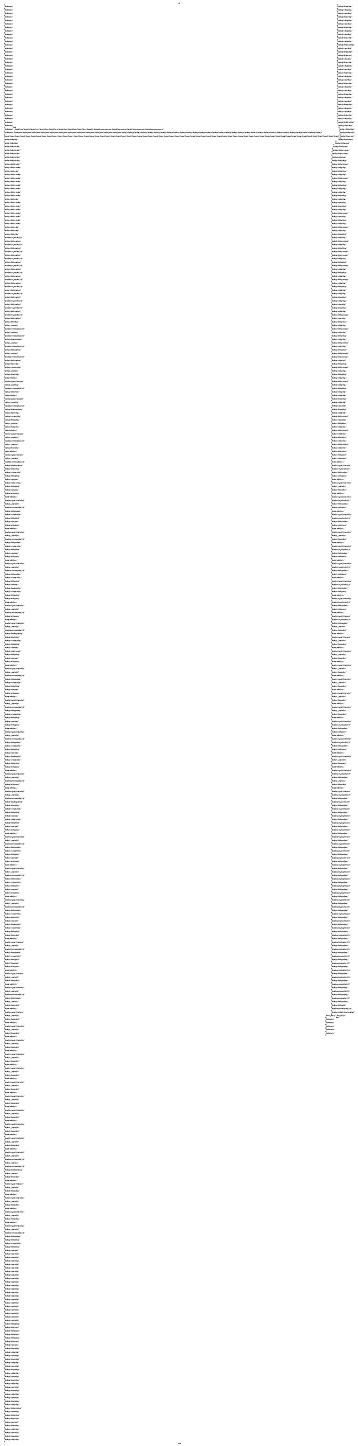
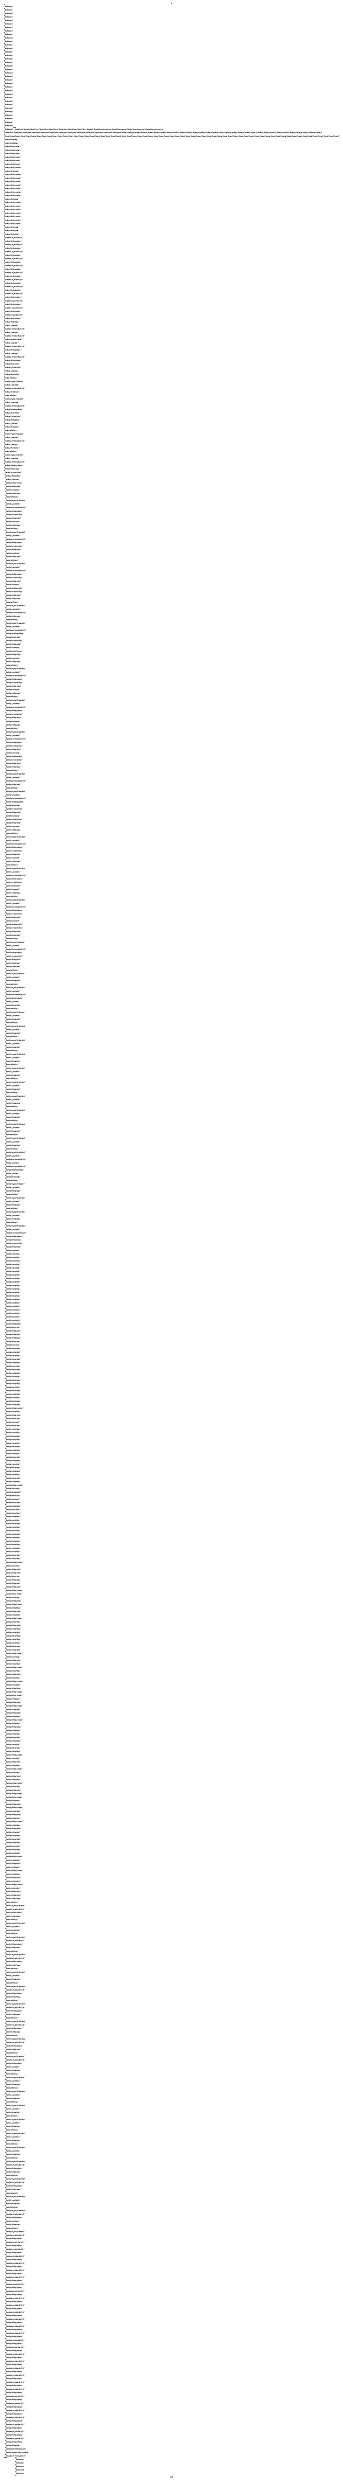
edge "l376" -> "l377": added, label "[(assign binary_581 (bvor input_203 binary_578))]"
